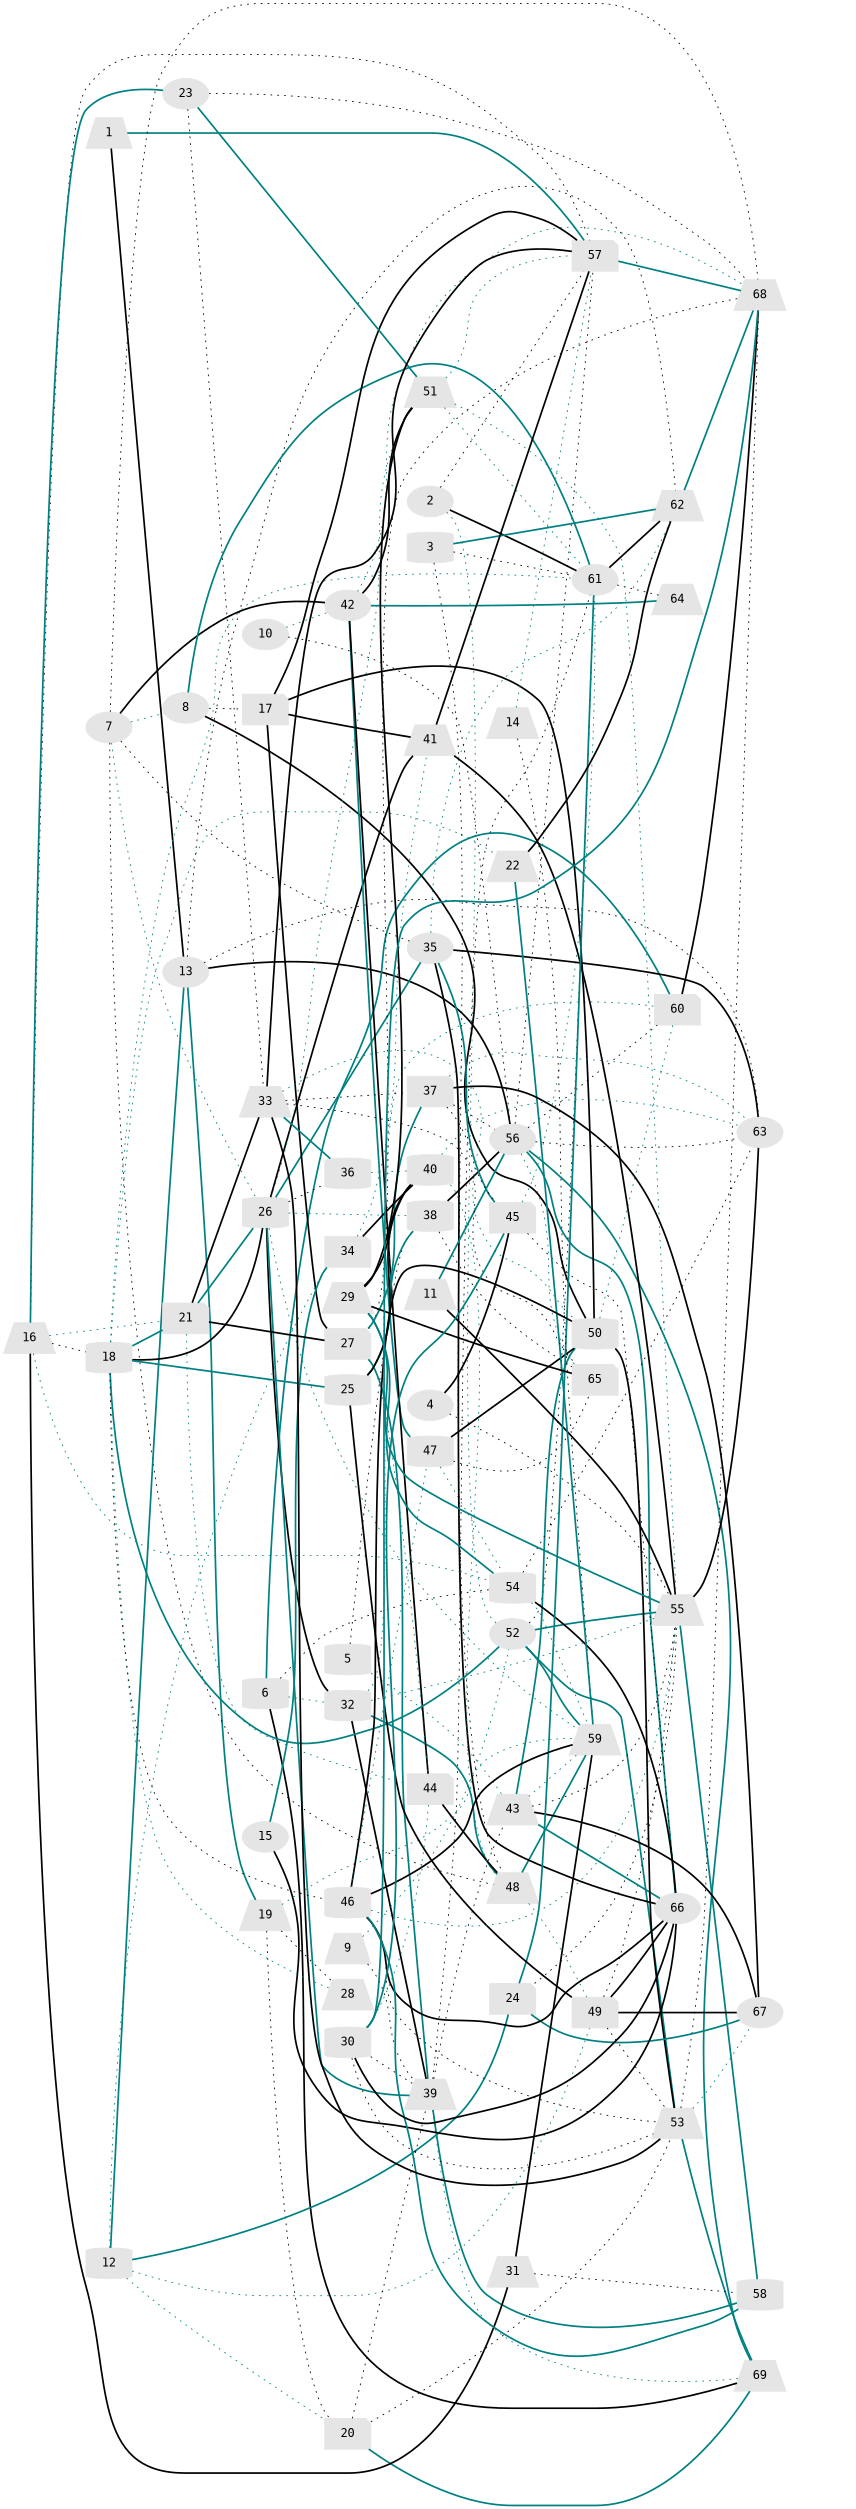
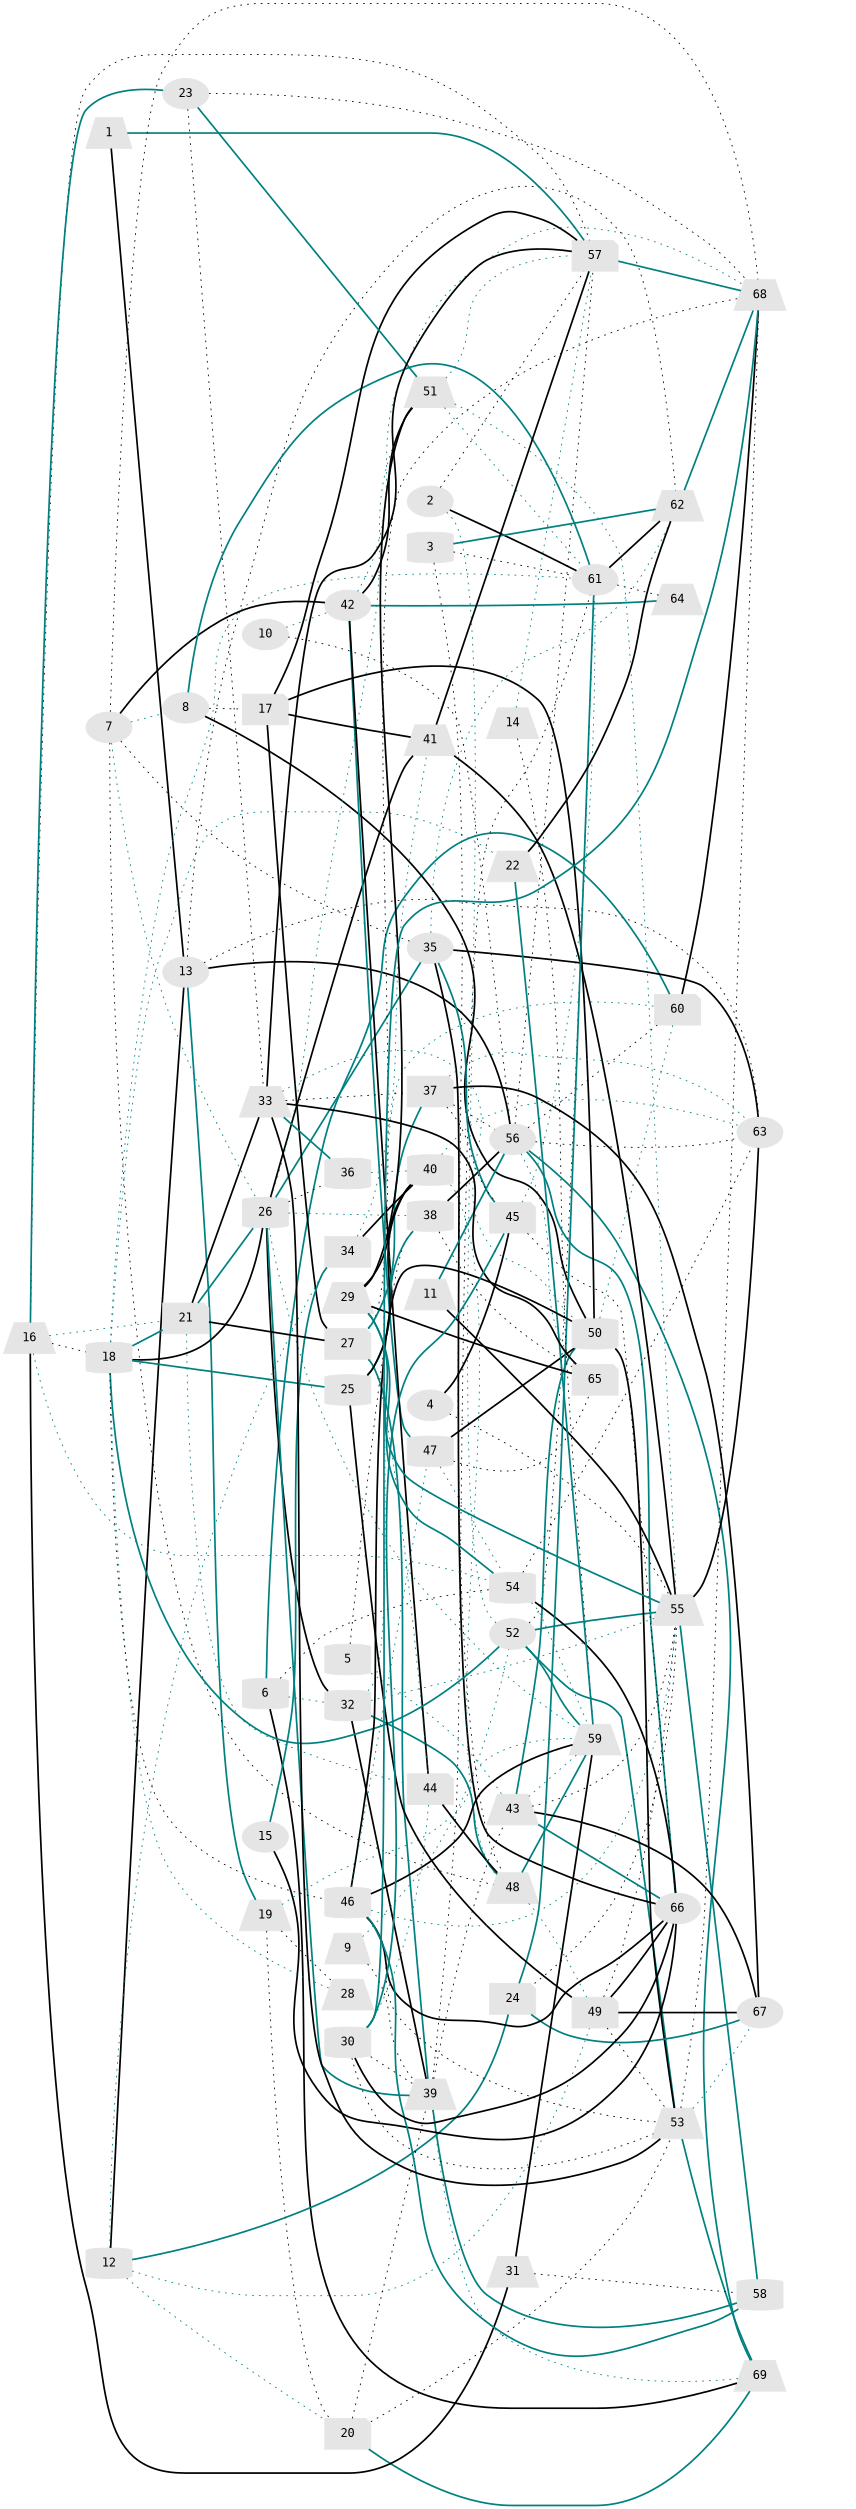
edge "33" -- "65": style dotted -> bold
edge "13" -- "12": color teal -> black
